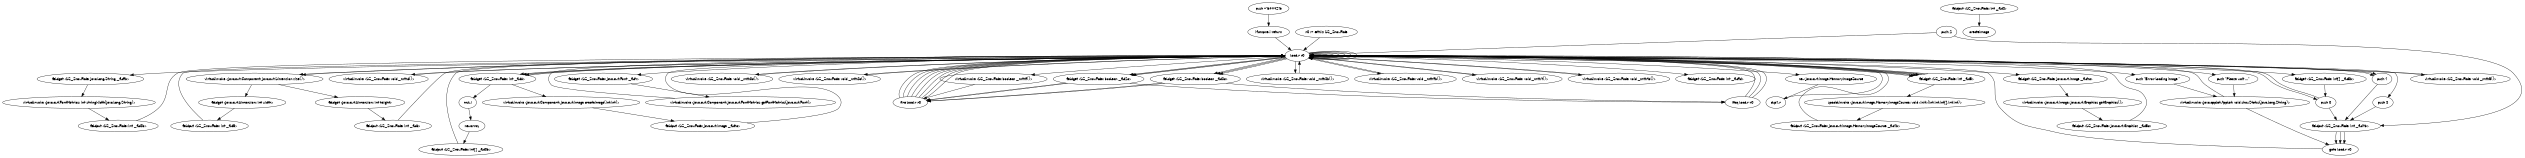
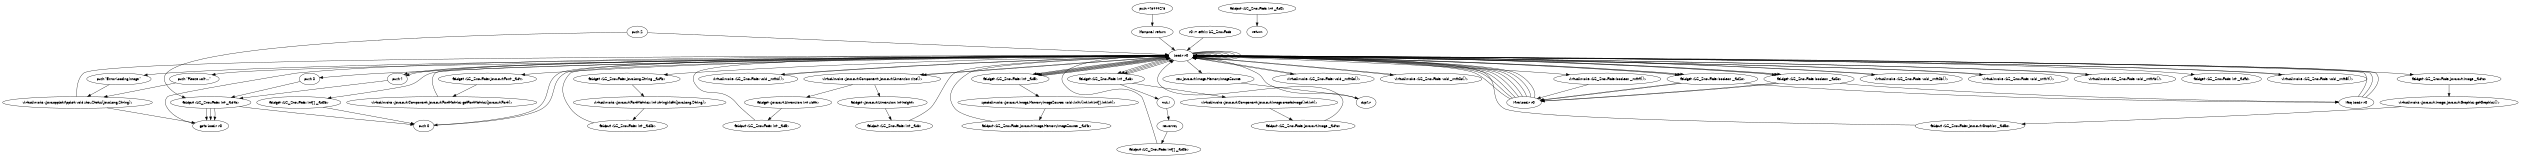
node "createImage": label "createImage" -> "return"
node "virtualinvoke <DS_SnowFade: void _mth9b()>": removed
edge "push 0" -> "fieldput <DS_SnowFade: int _fld7b>": reversed
